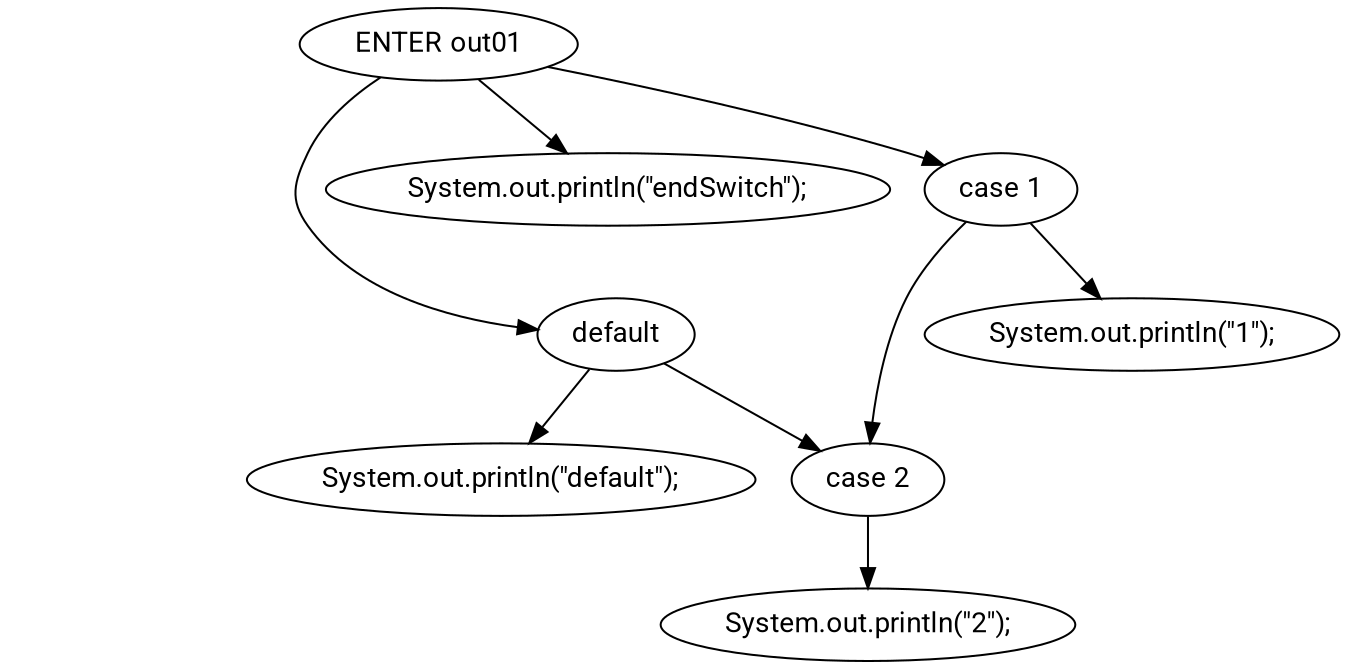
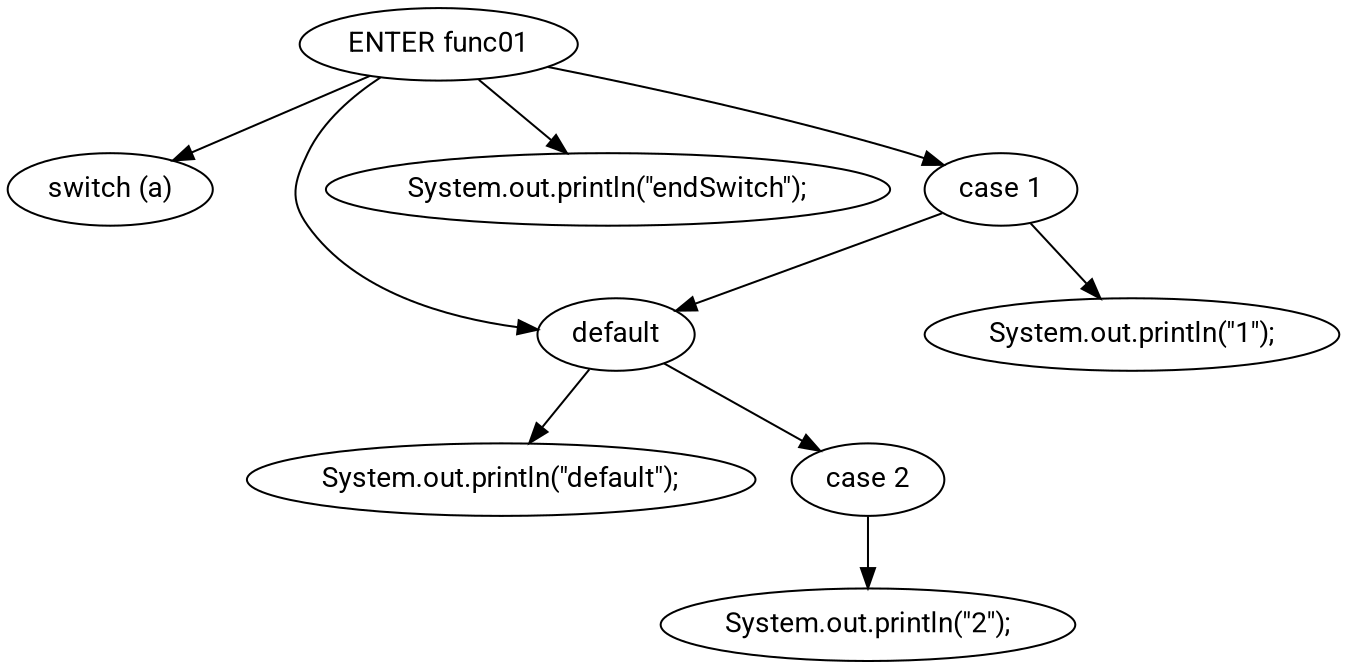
node "ENTER out01": label "ENTER out01" -> "ENTER func01"
node "switch (a)": added
edge "case 1" -> "case 2": now "case 1" -> "default"
